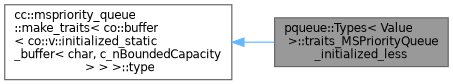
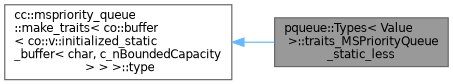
node "pqueue::Types< Value >::traits_MSPriorityQueue _initialized_less": label "pqueue::Types< Value >::traits_MSPriorityQueue _initialized_less" -> "pqueue::Types< Value >::traits_MSPriorityQueue _static_less"
